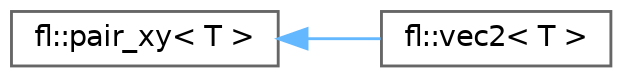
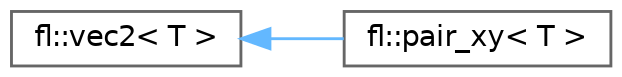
edge "fl::vec2< T >" -> "fl::pair_xy< T >": reversed
